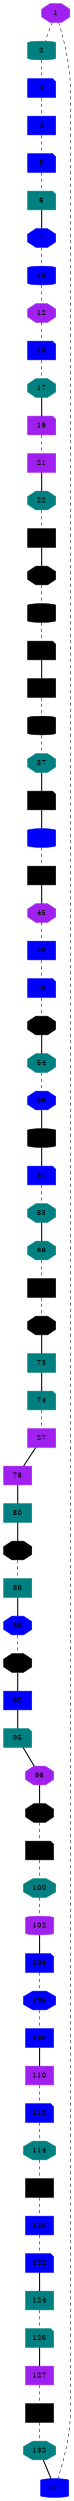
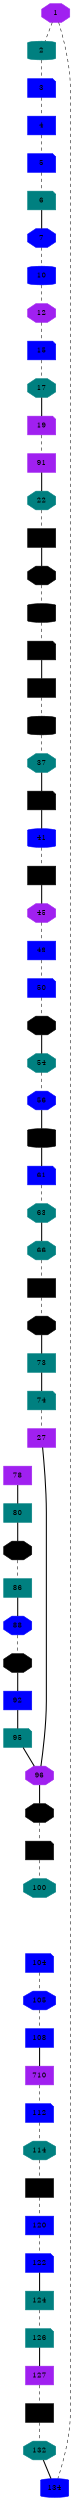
node "21": label "21" -> "91"
edge "27" -- "78": now "27" -- "96"
node "102": removed
node "110": label "110" -> "710"
